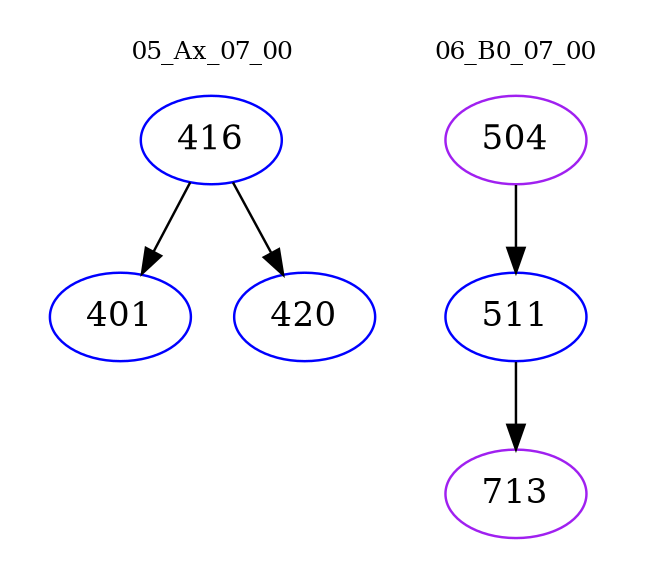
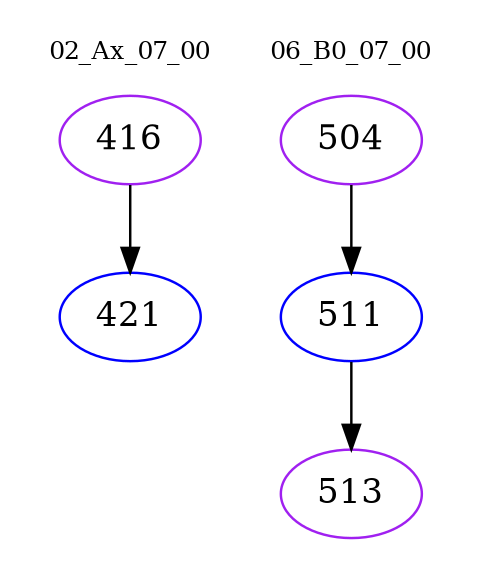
cluster "05_Ax_07_00": label "05_Ax_07_00" -> "02_Ax_07_00"
node "416": color blue -> purple
node "401": label "401" -> "421"
node "420": removed
node "713": label "713" -> "513"
